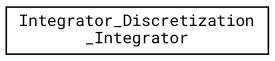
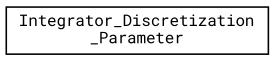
node "Integrator_Discretization _Integrator": label "Integrator_Discretization _Integrator" -> "Integrator_Discretization _Parameter"
